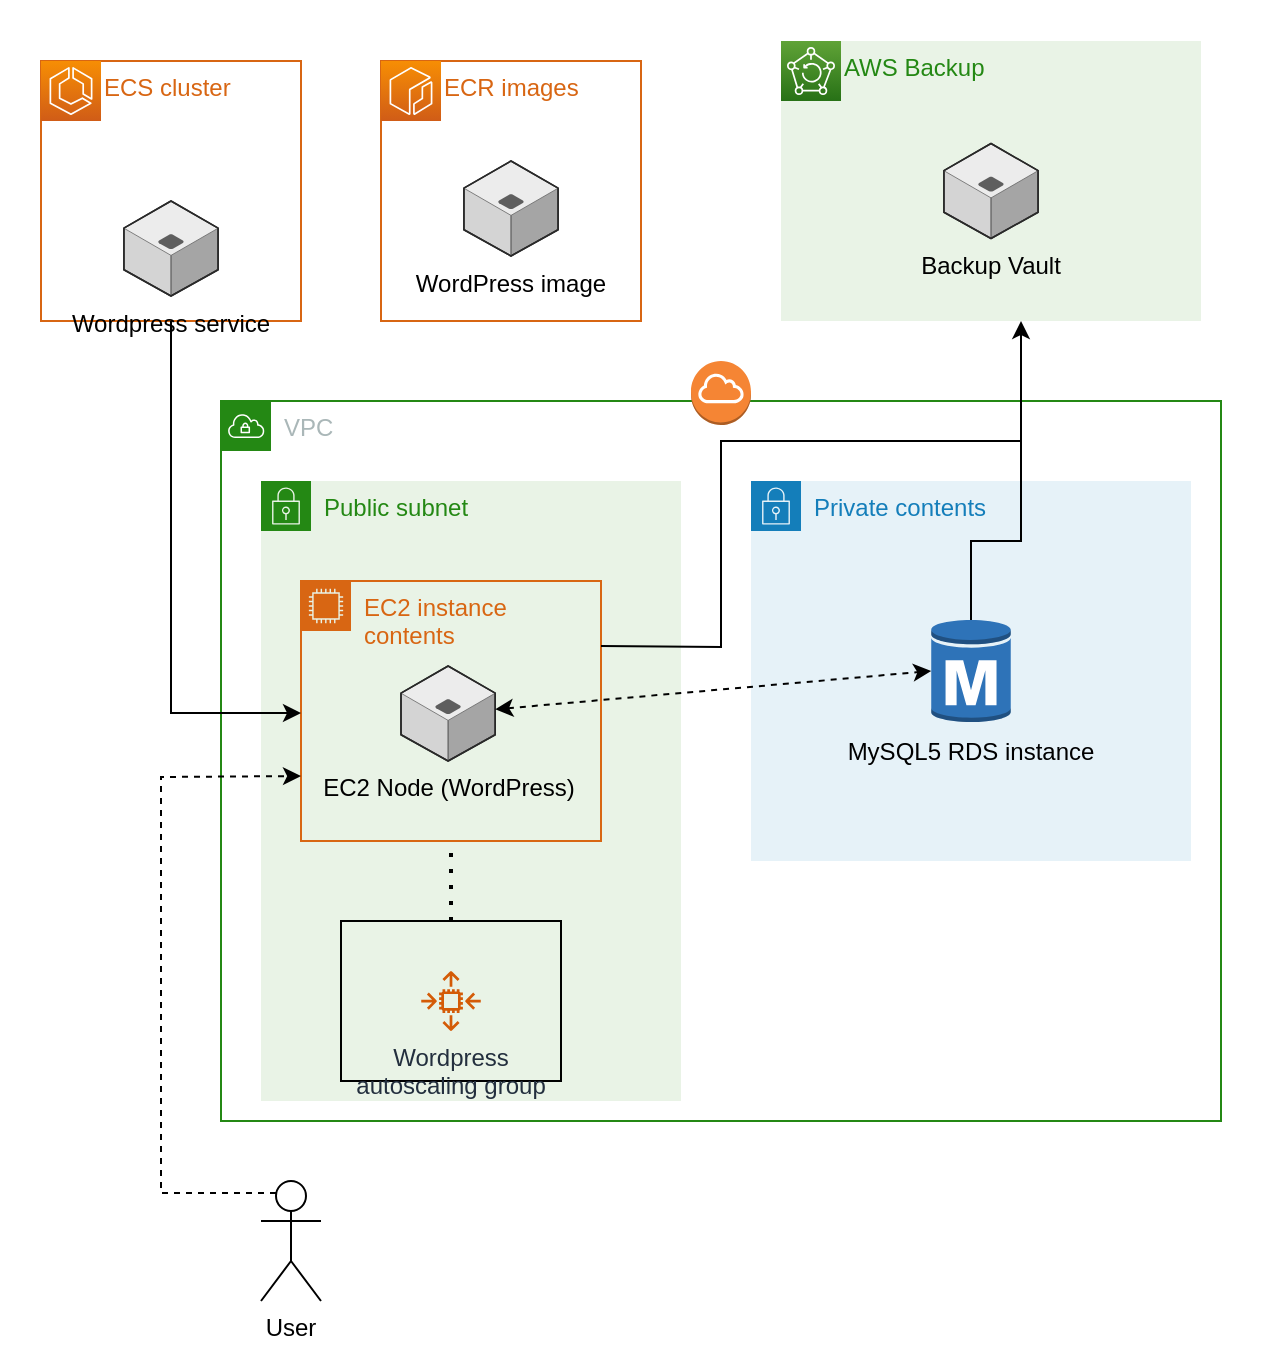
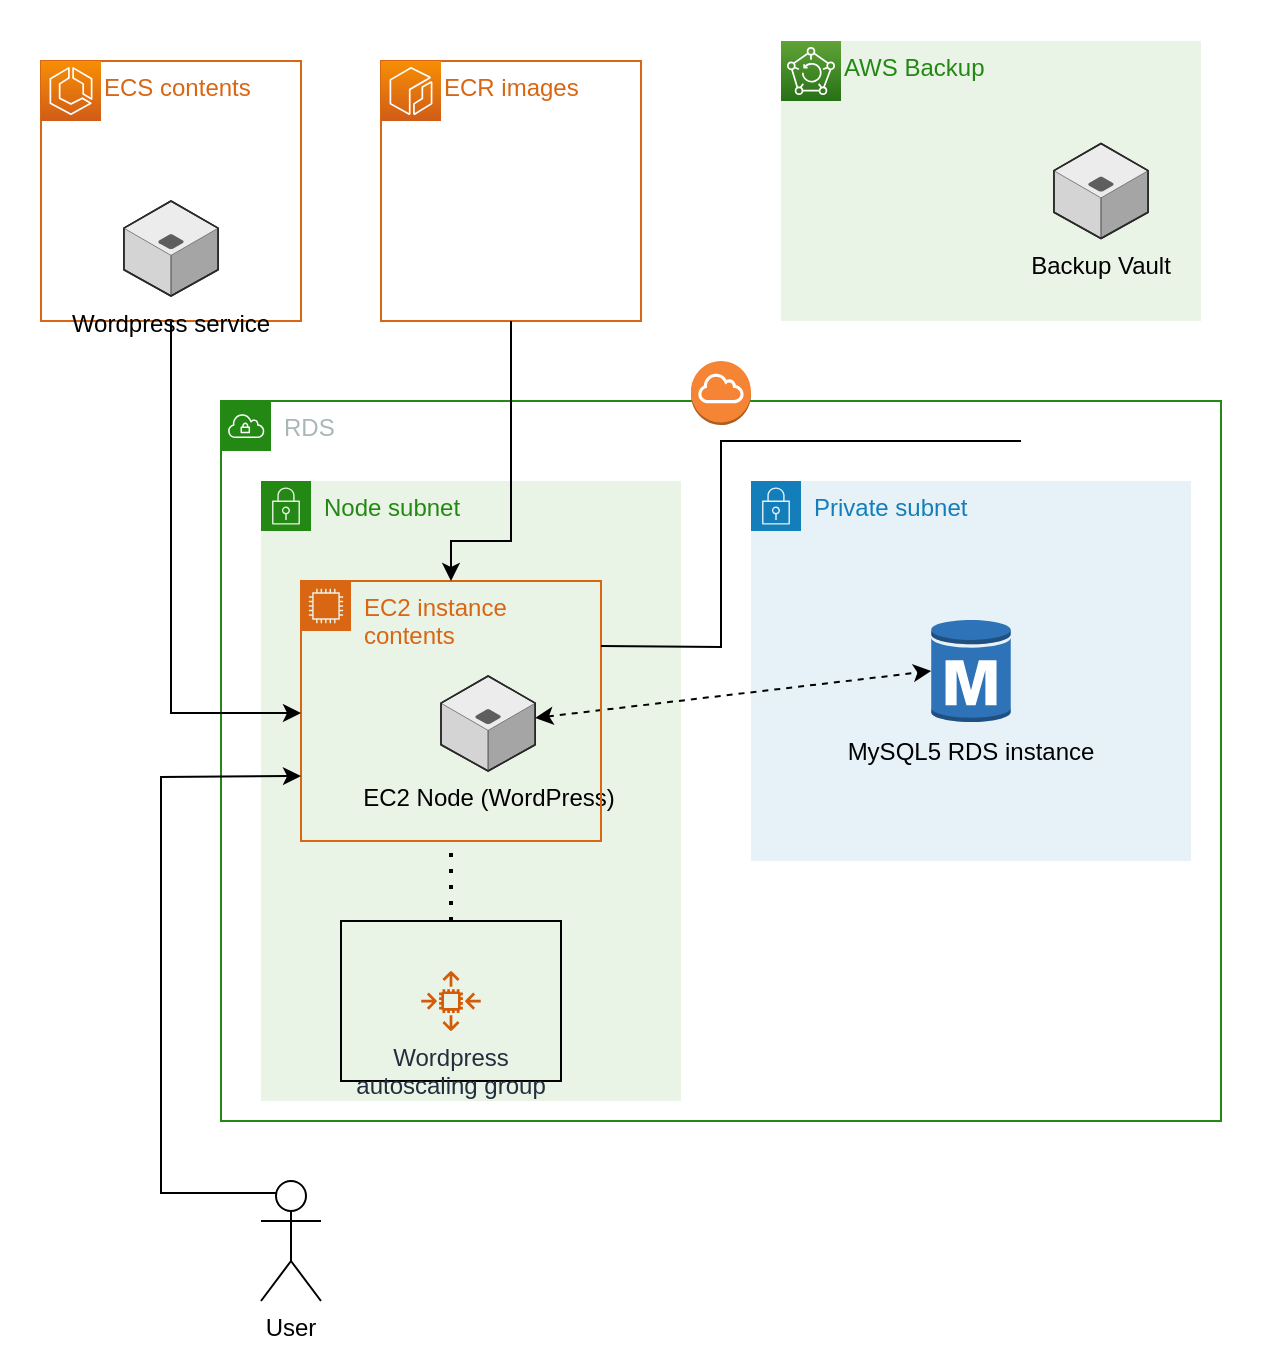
node "ECS cluster": label "ECS cluster" -> "ECS contents"
node "Backup Vault": moved (991, 191) -> (1101, 191)
node "WordPress image": removed
node "VPC": label "VPC" -> "RDS"
edge "ECR images" -> "EC2 instance contents": added
edge "MySQL5 RDS instance" -> "AWS Backup": removed
node "Public subnet": label "Public subnet" -> "Node subnet"
node "Private contents": label "Private contents" -> "Private subnet"
node "EC2 Node (WordPress)": moved (448, 714) -> (488, 724)
edge "User" -> "EC2 instance contents": style dashed -> solid
